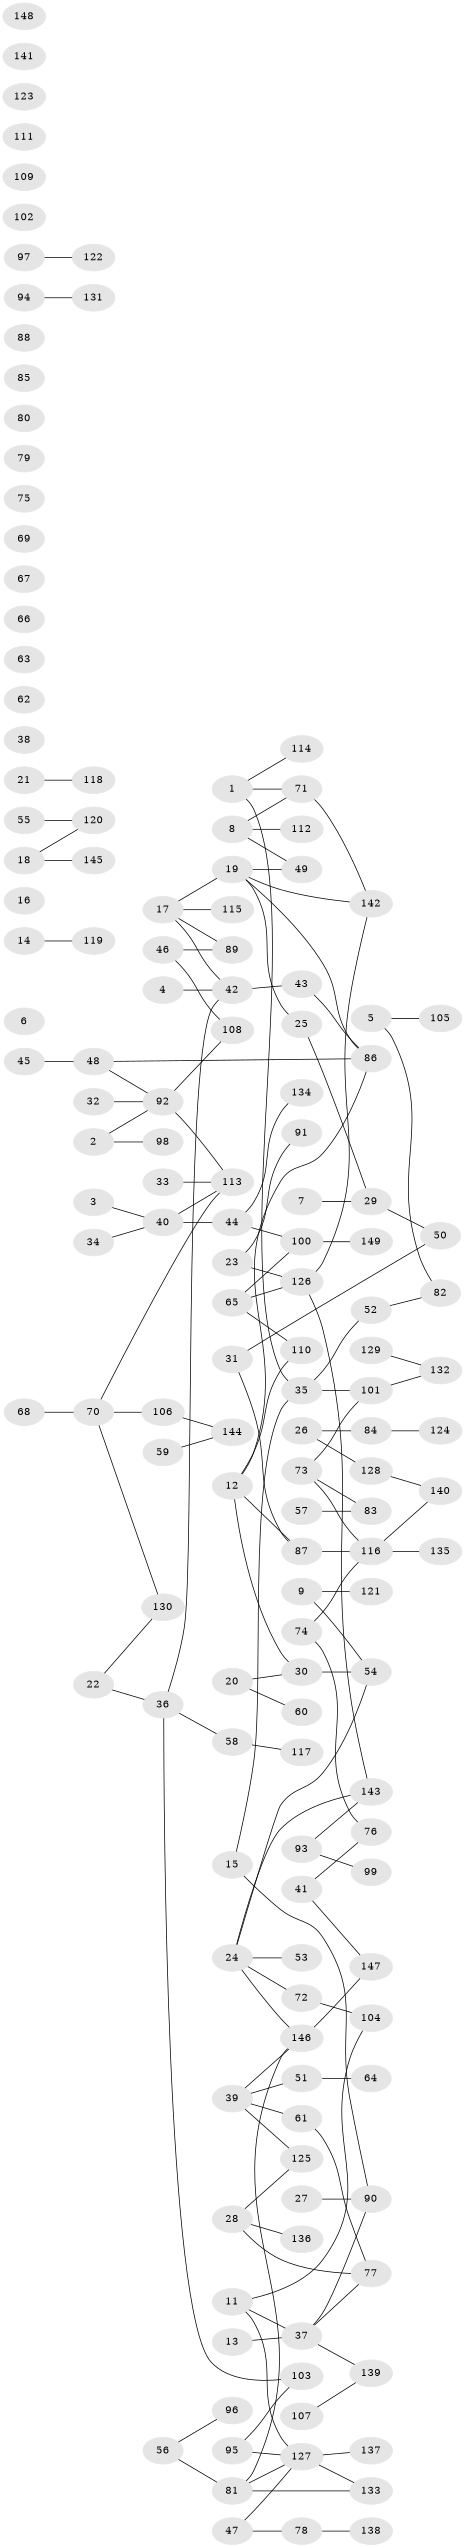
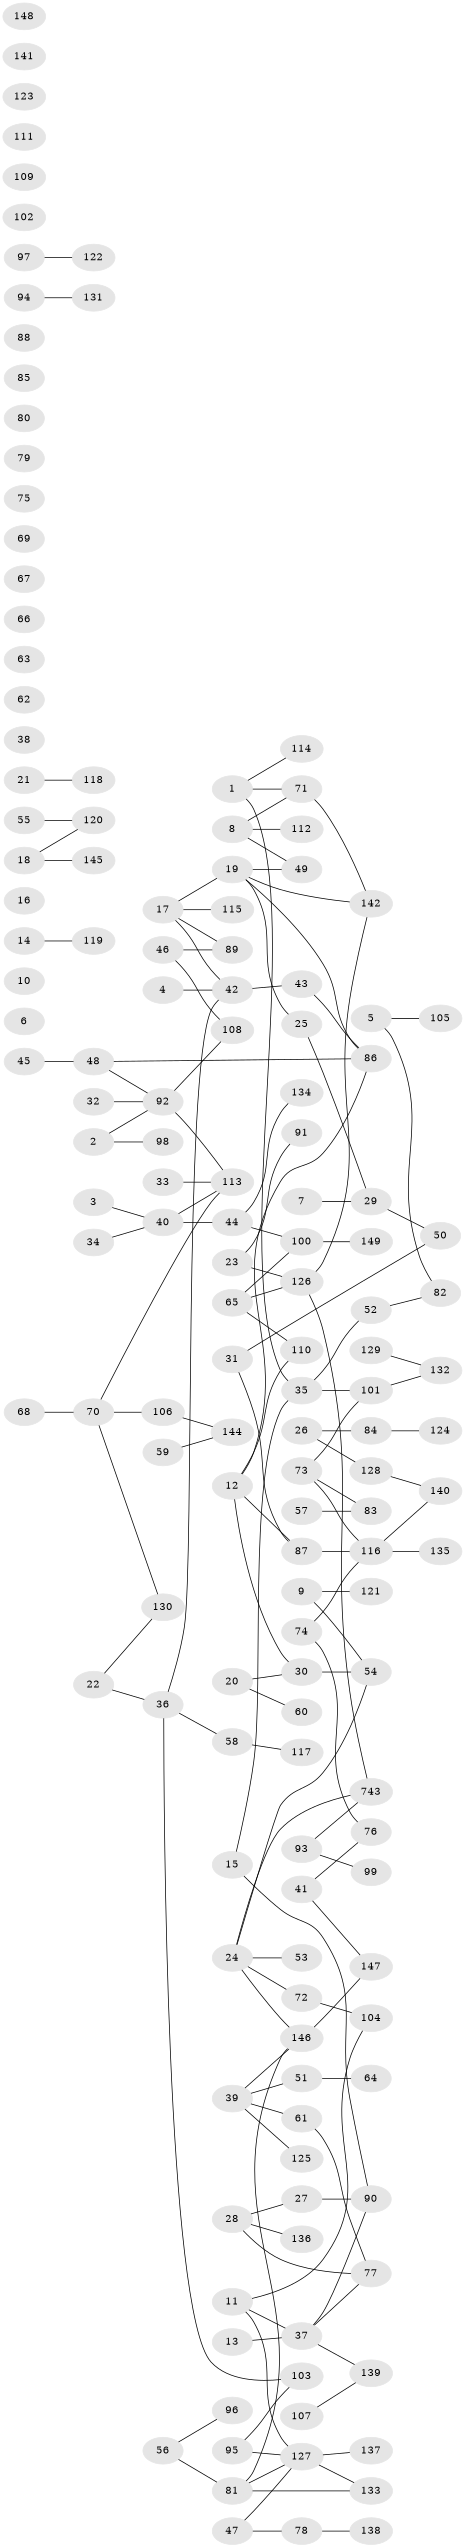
node "10": added
node "143": label "143" -> "743"
edge "125" -- "28": now "27" -- "28"
